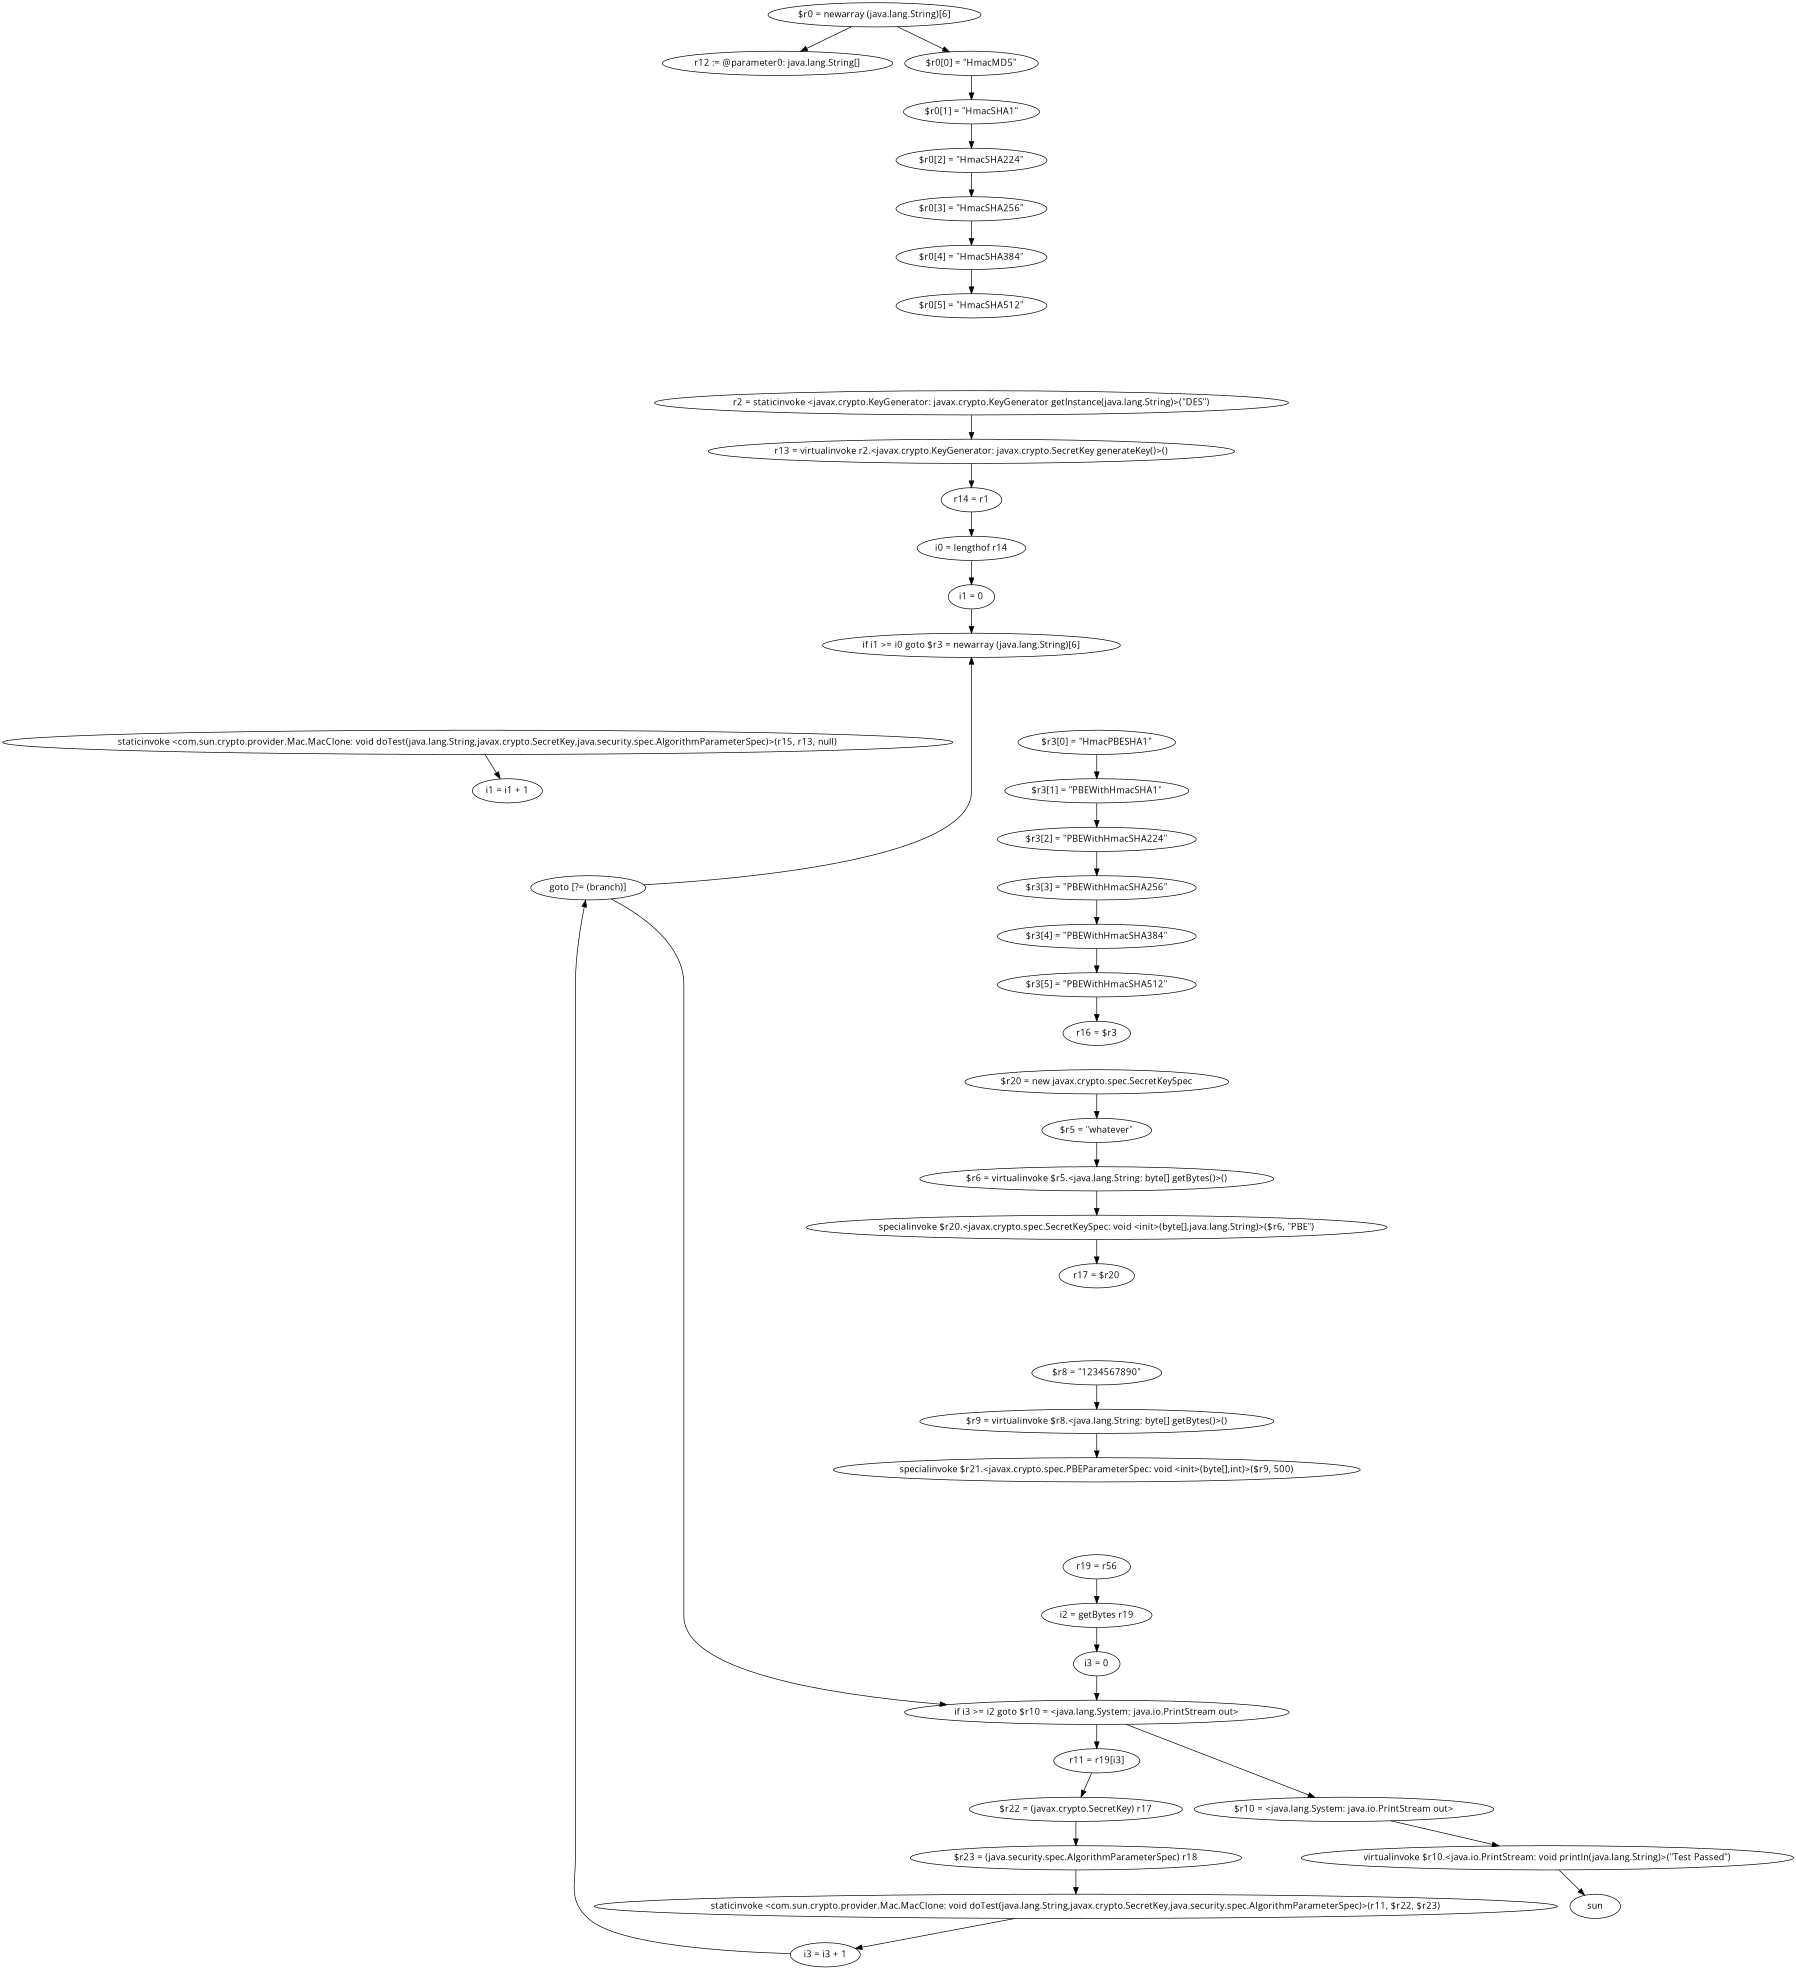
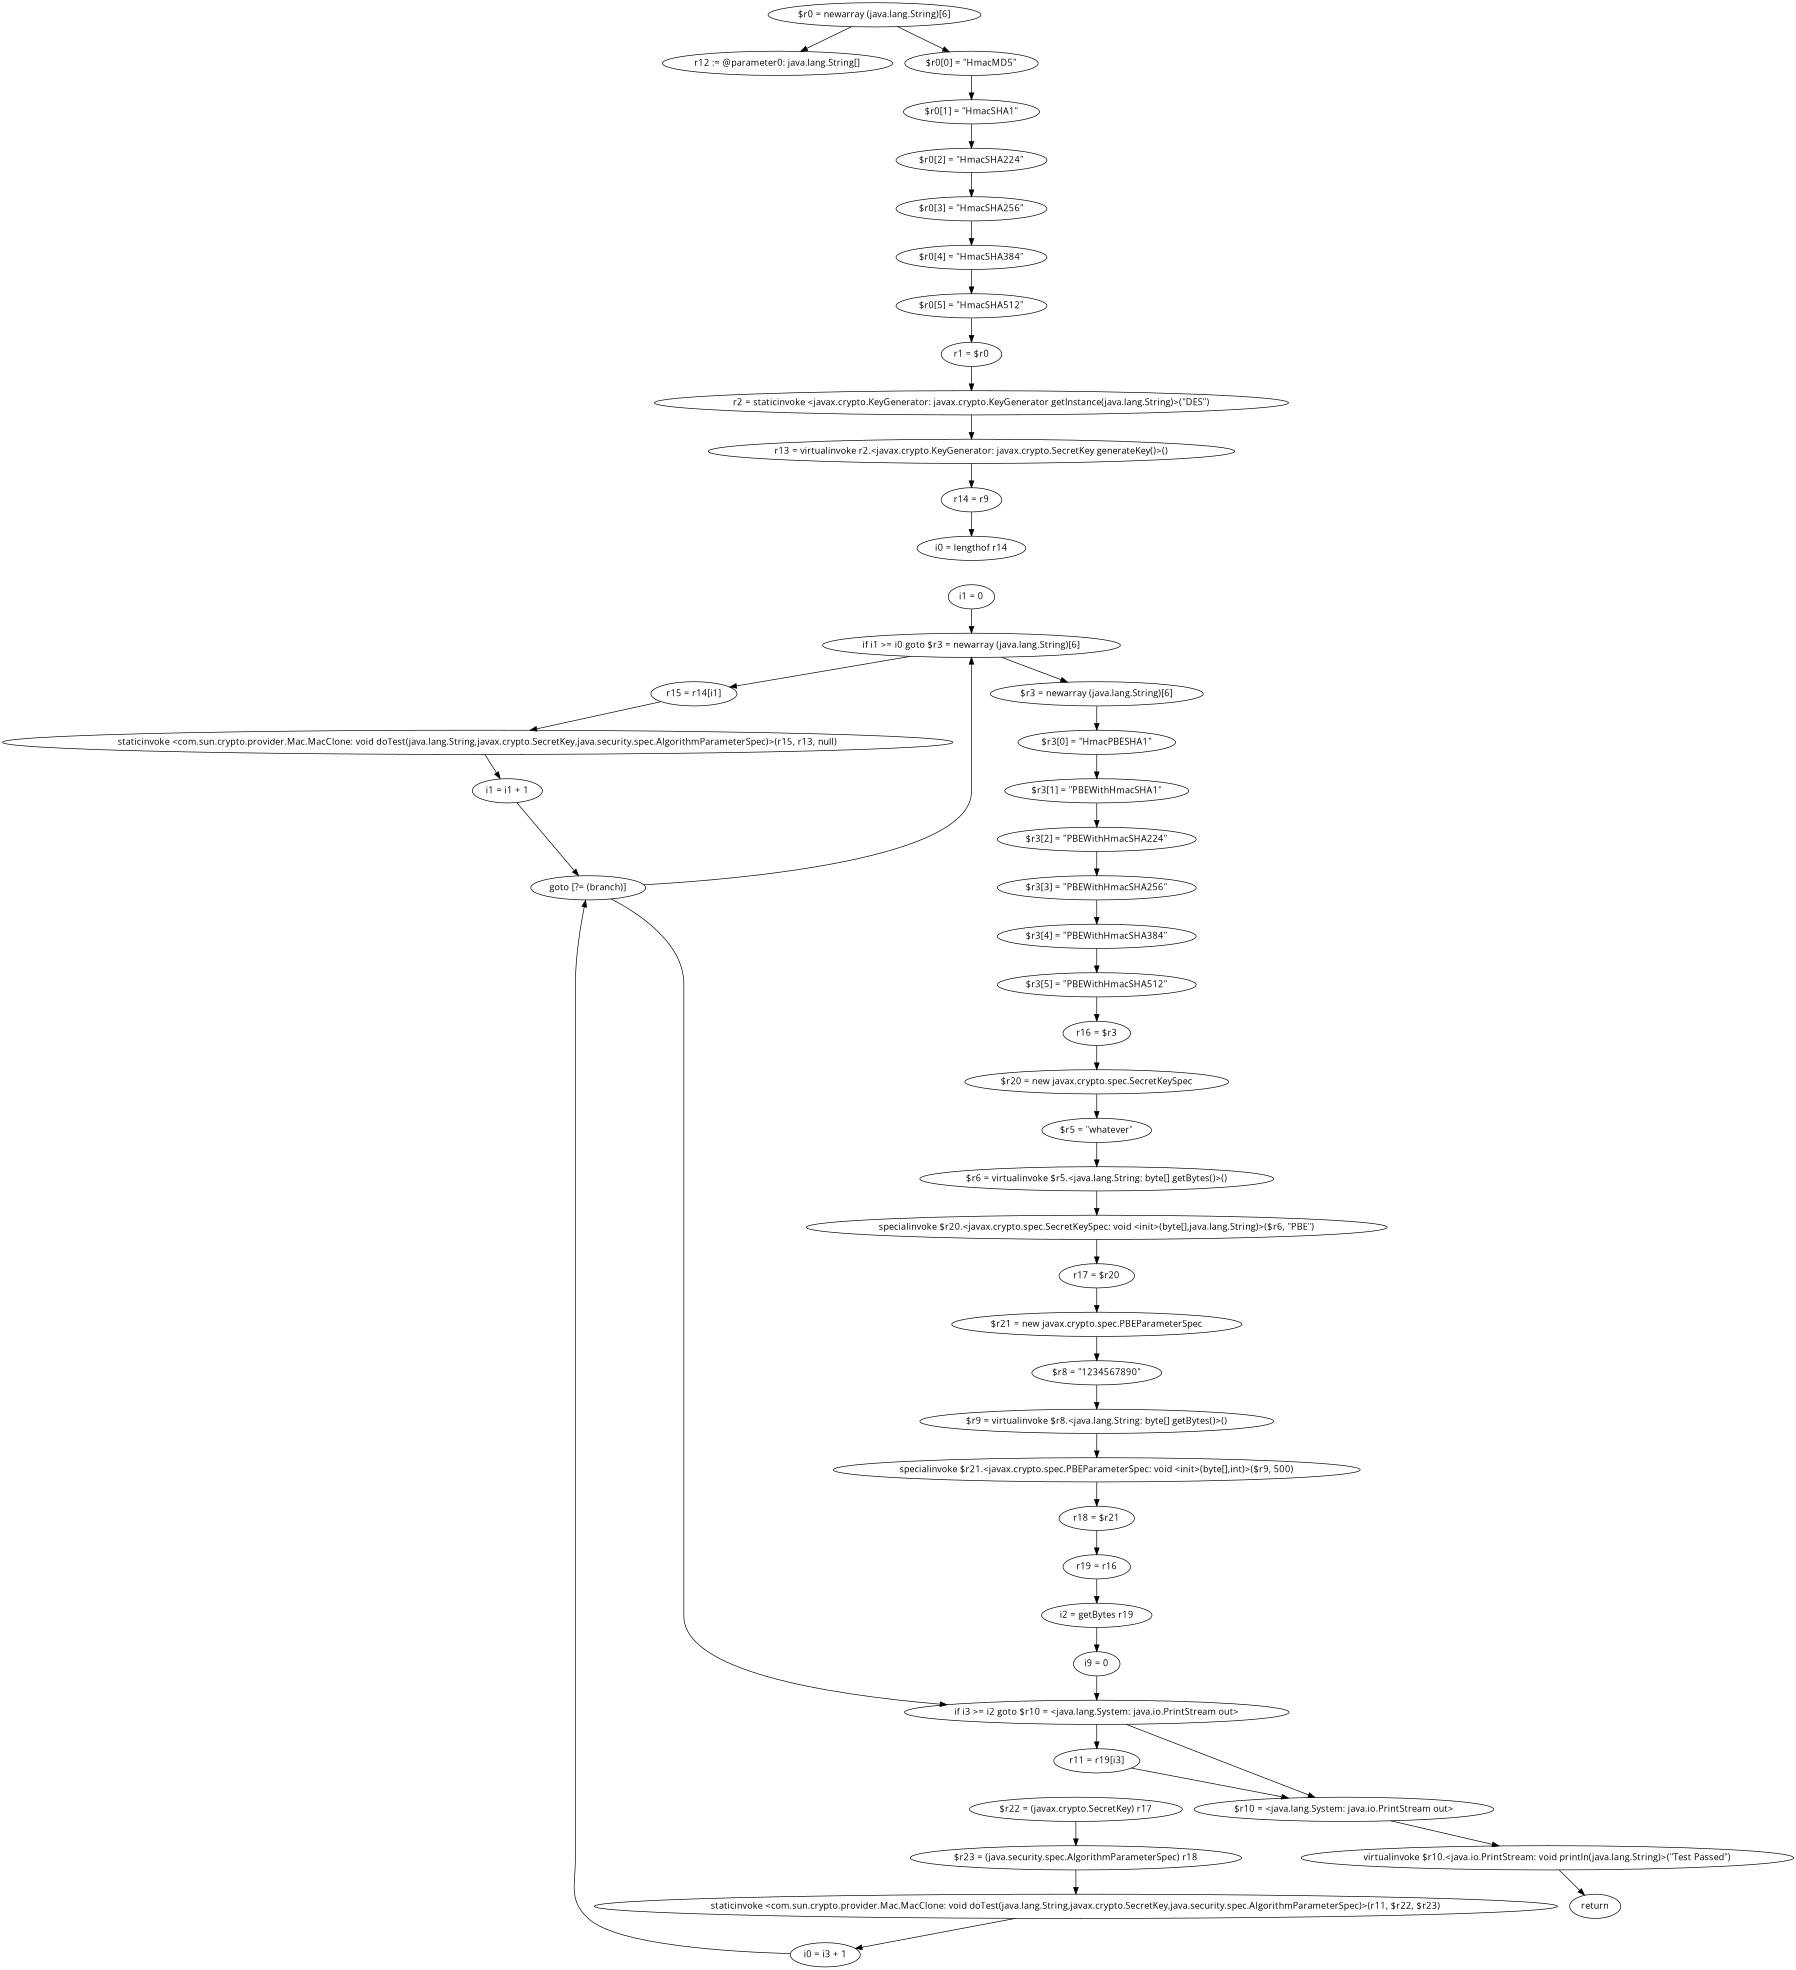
node "r1 = $r0": added
node "r14 = r1": label "r14 = r1" -> "r14 = r9"
edge "i0 = lengthof r14" -> "i1 = 0": removed
node "r15 = r14[i1]": added
node "$r3 = newarray (java.lang.String)[6]": added
edge "i1 = i1 + 1" -> "goto [?= (branch)]": added
edge "r16 = $r3" -> "$r20 = new javax.crypto.spec.SecretKeySpec": added
node "$r21 = new javax.crypto.spec.PBEParameterSpec": added
node "r18 = $r21": added
node "r19 = r56": label "r19 = r56" -> "r19 = r16"
node "i3 = 0": label "i3 = 0" -> "i9 = 0"
edge "r11 = r19[i3]" -> "$r22 = (javax.crypto.SecretKey) r17": now "r11 = r19[i3]" -> "$r10 = <java.lang.System: java.io.PrintStream out>"
node "sun": label "sun" -> "return"
node "i3 = i3 + 1": label "i3 = i3 + 1" -> "i0 = i3 + 1"
